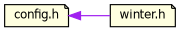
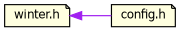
edge "winter.h" -> "config.h": reversed
